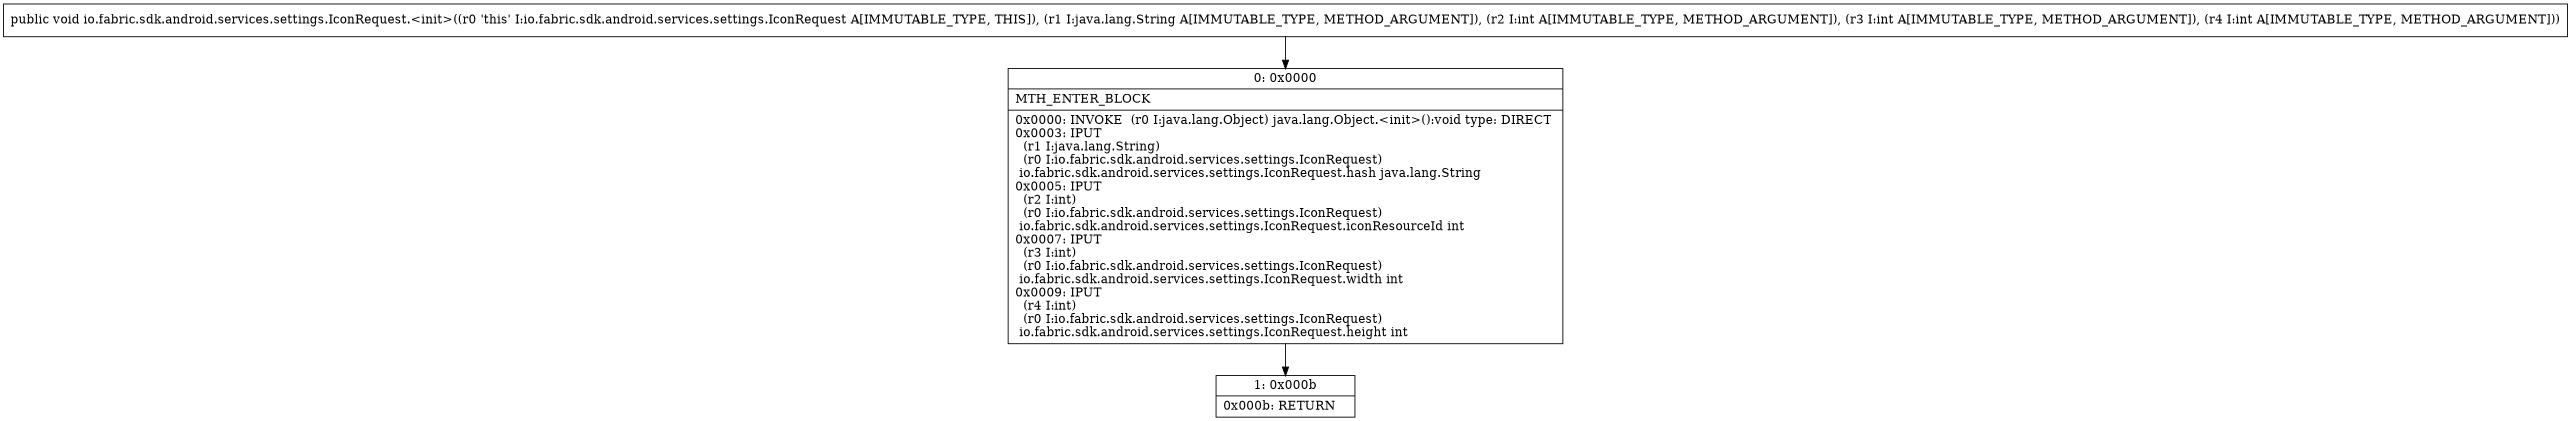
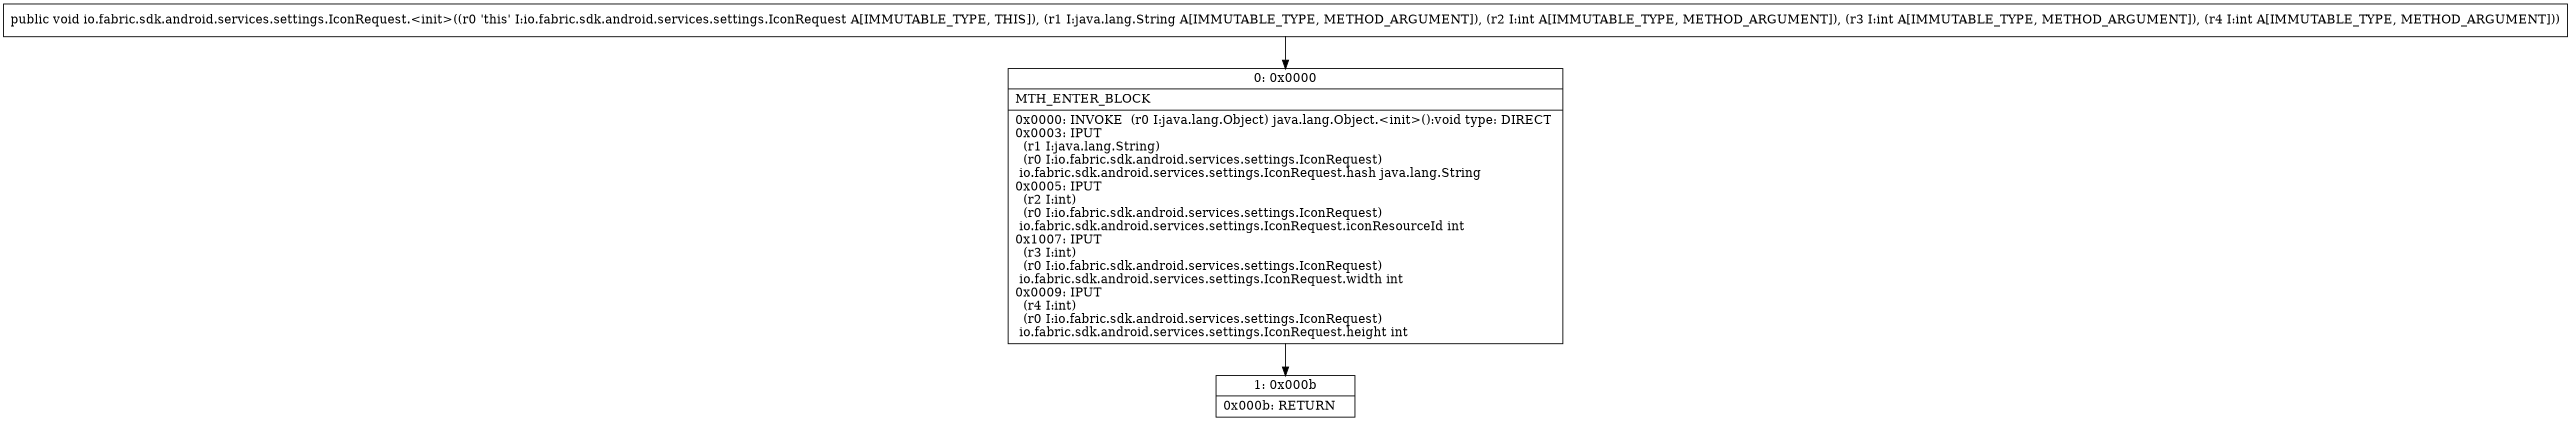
node "0: 0x0000": text "0x0007: IPUT" -> "0x1007: IPUT"
